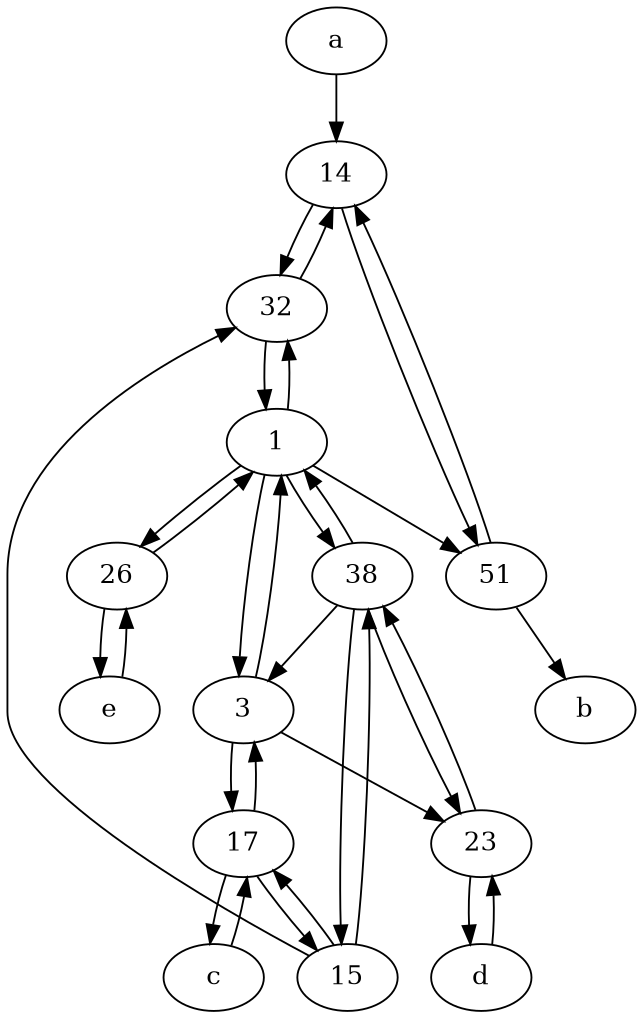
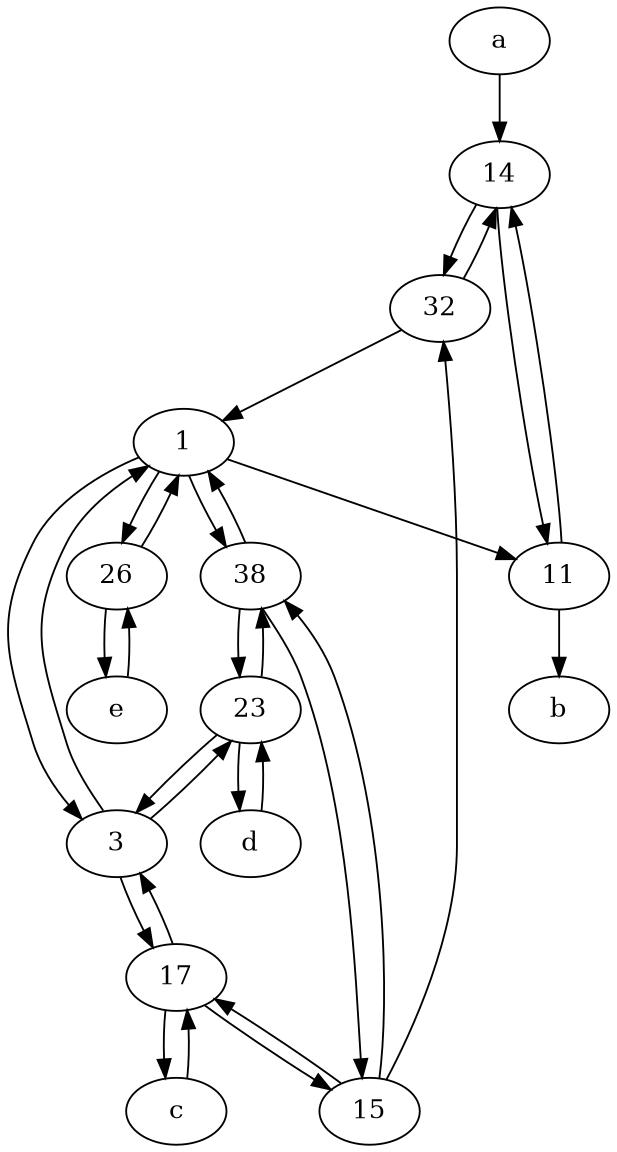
edge "1" -> "32": removed
node "51": label "51" -> "11"
edge "38" -> "3": now "23" -> "3"
